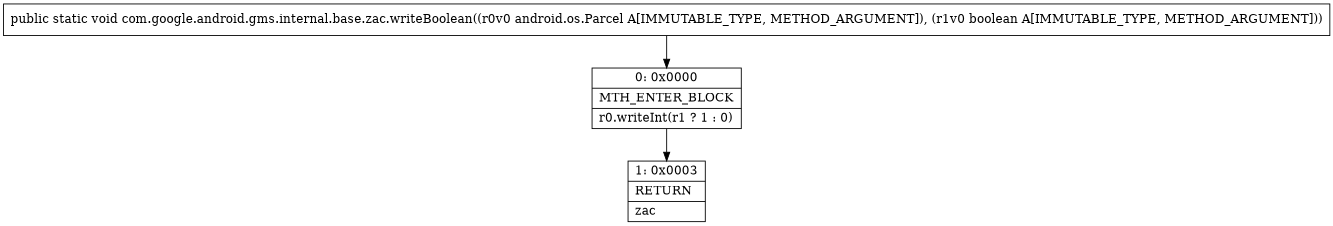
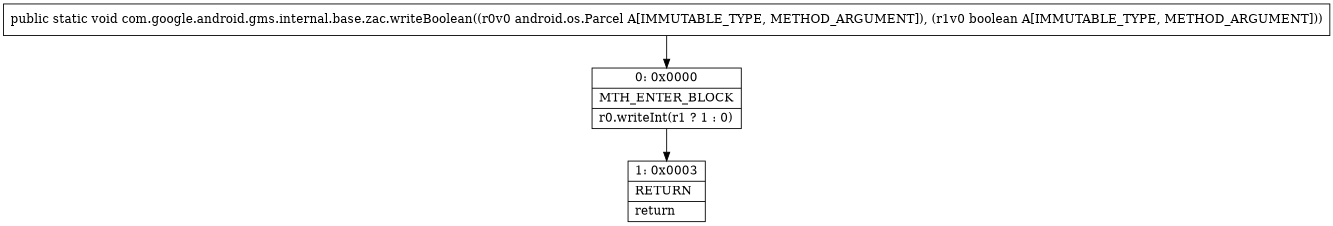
node "1: 0x0003": text "zac" -> "return"
